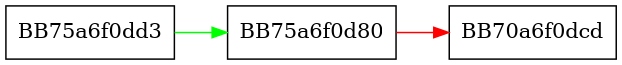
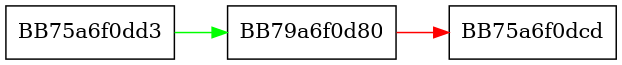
node "BB75a6f0d80": label "BB75a6f0d80" -> "BB79a6f0d80"
node "BB70a6f0dcd": label "BB70a6f0dcd" -> "BB75a6f0dcd"
